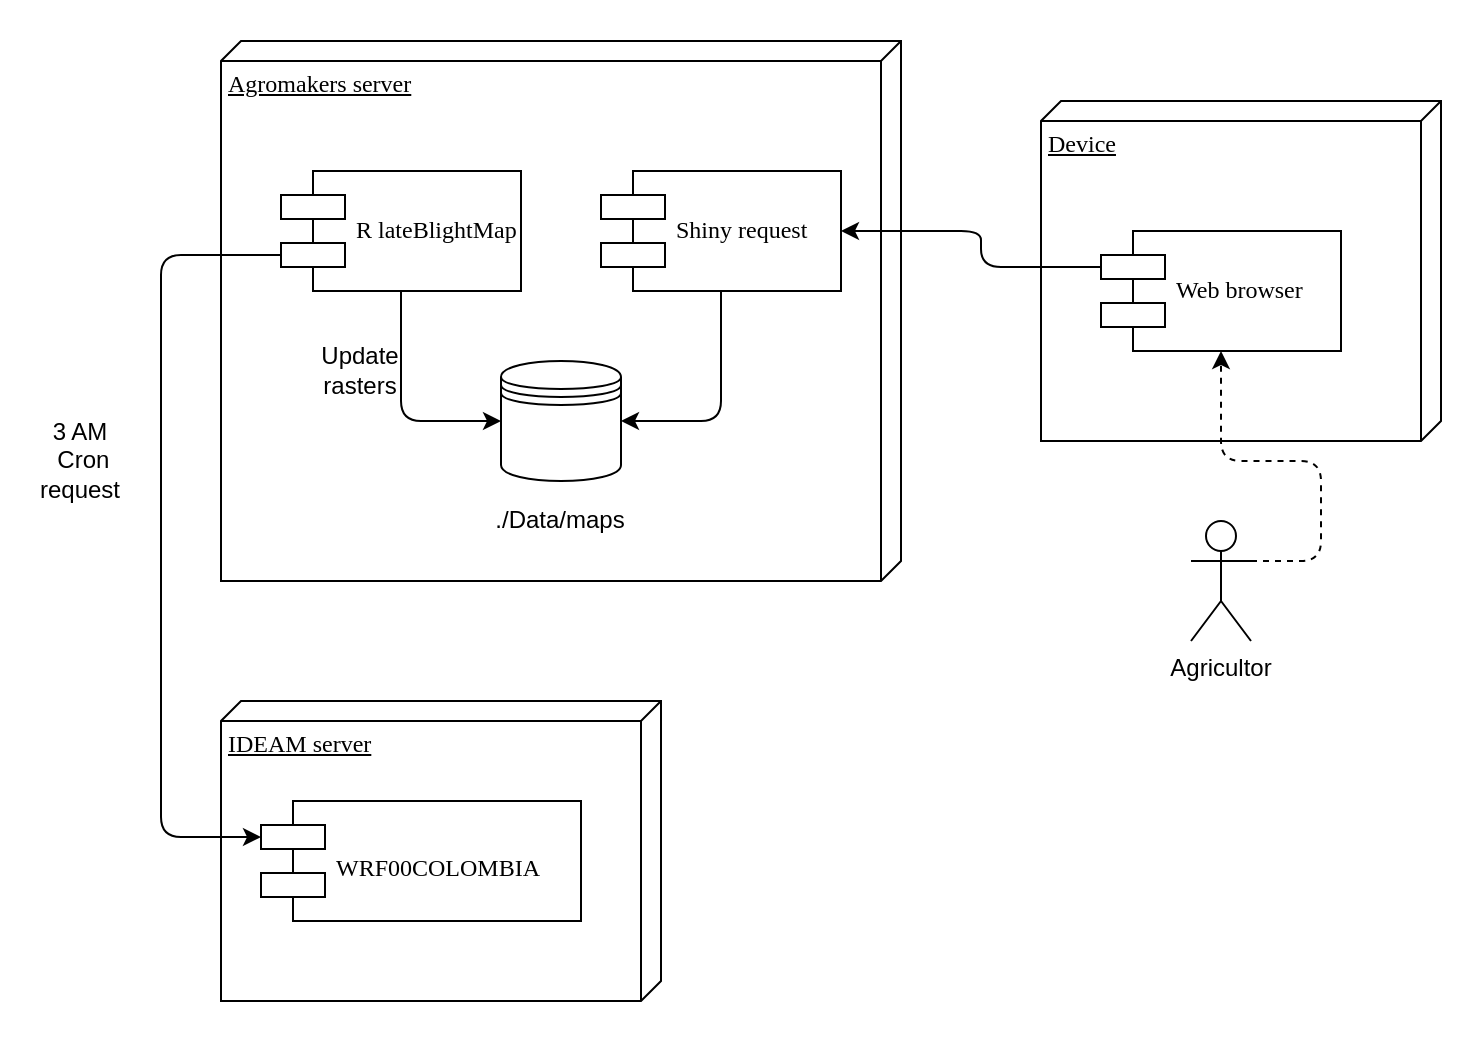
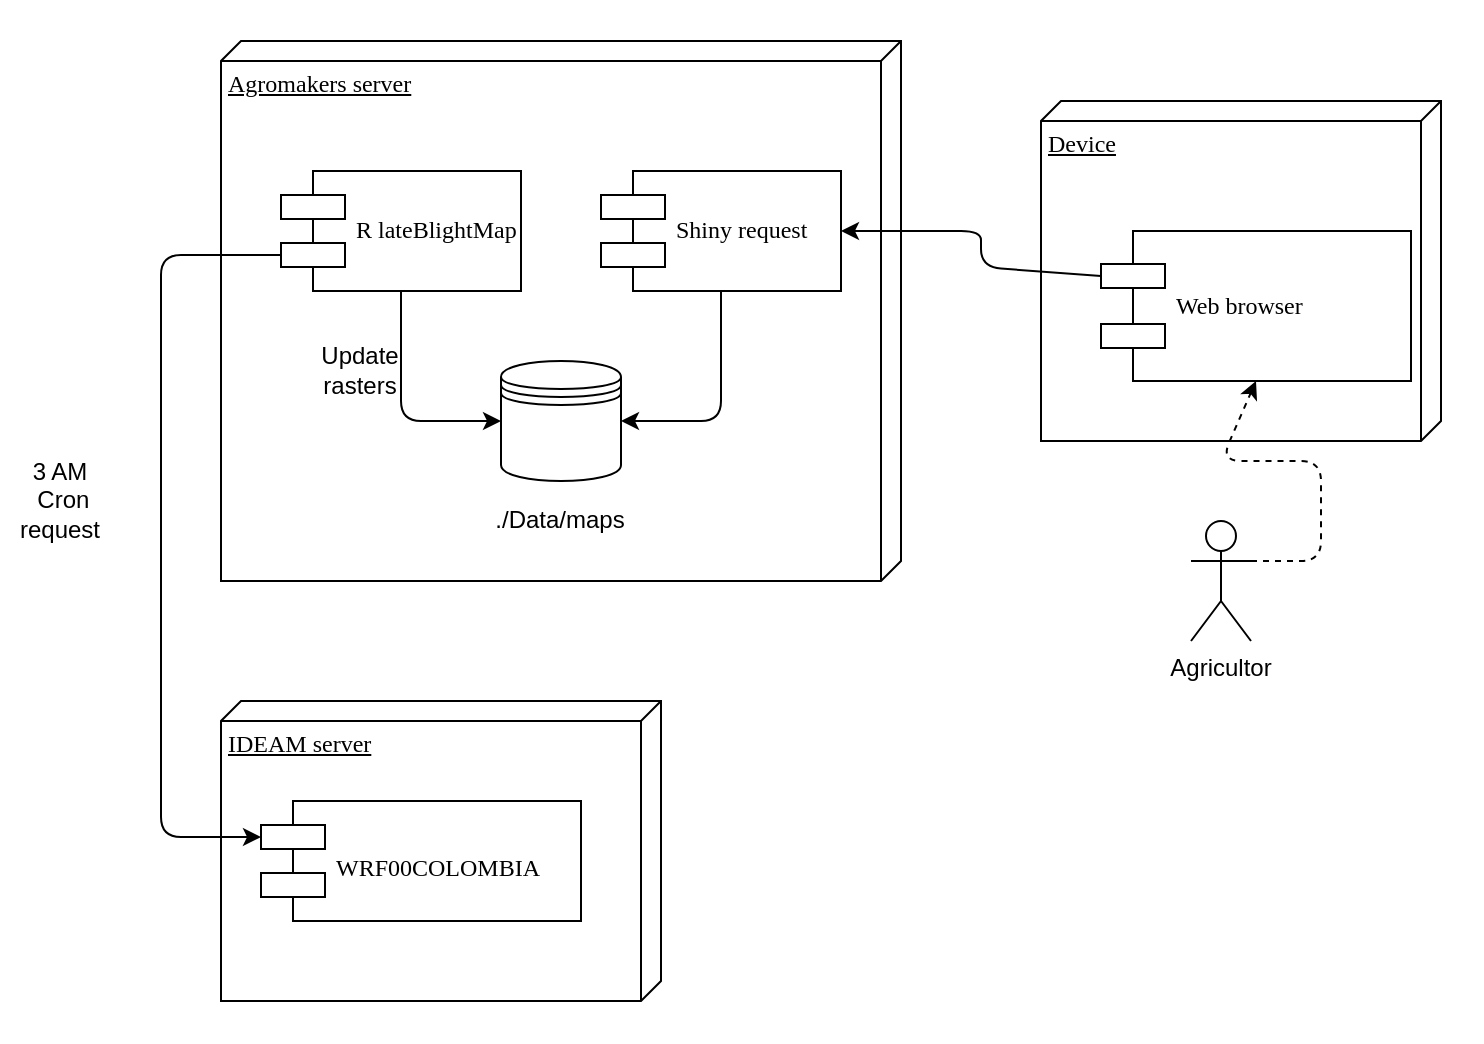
node "Web browser": size 240x120 -> 310x150
node "3 AM Cron request": moved (81, 461) -> (61, 501)
